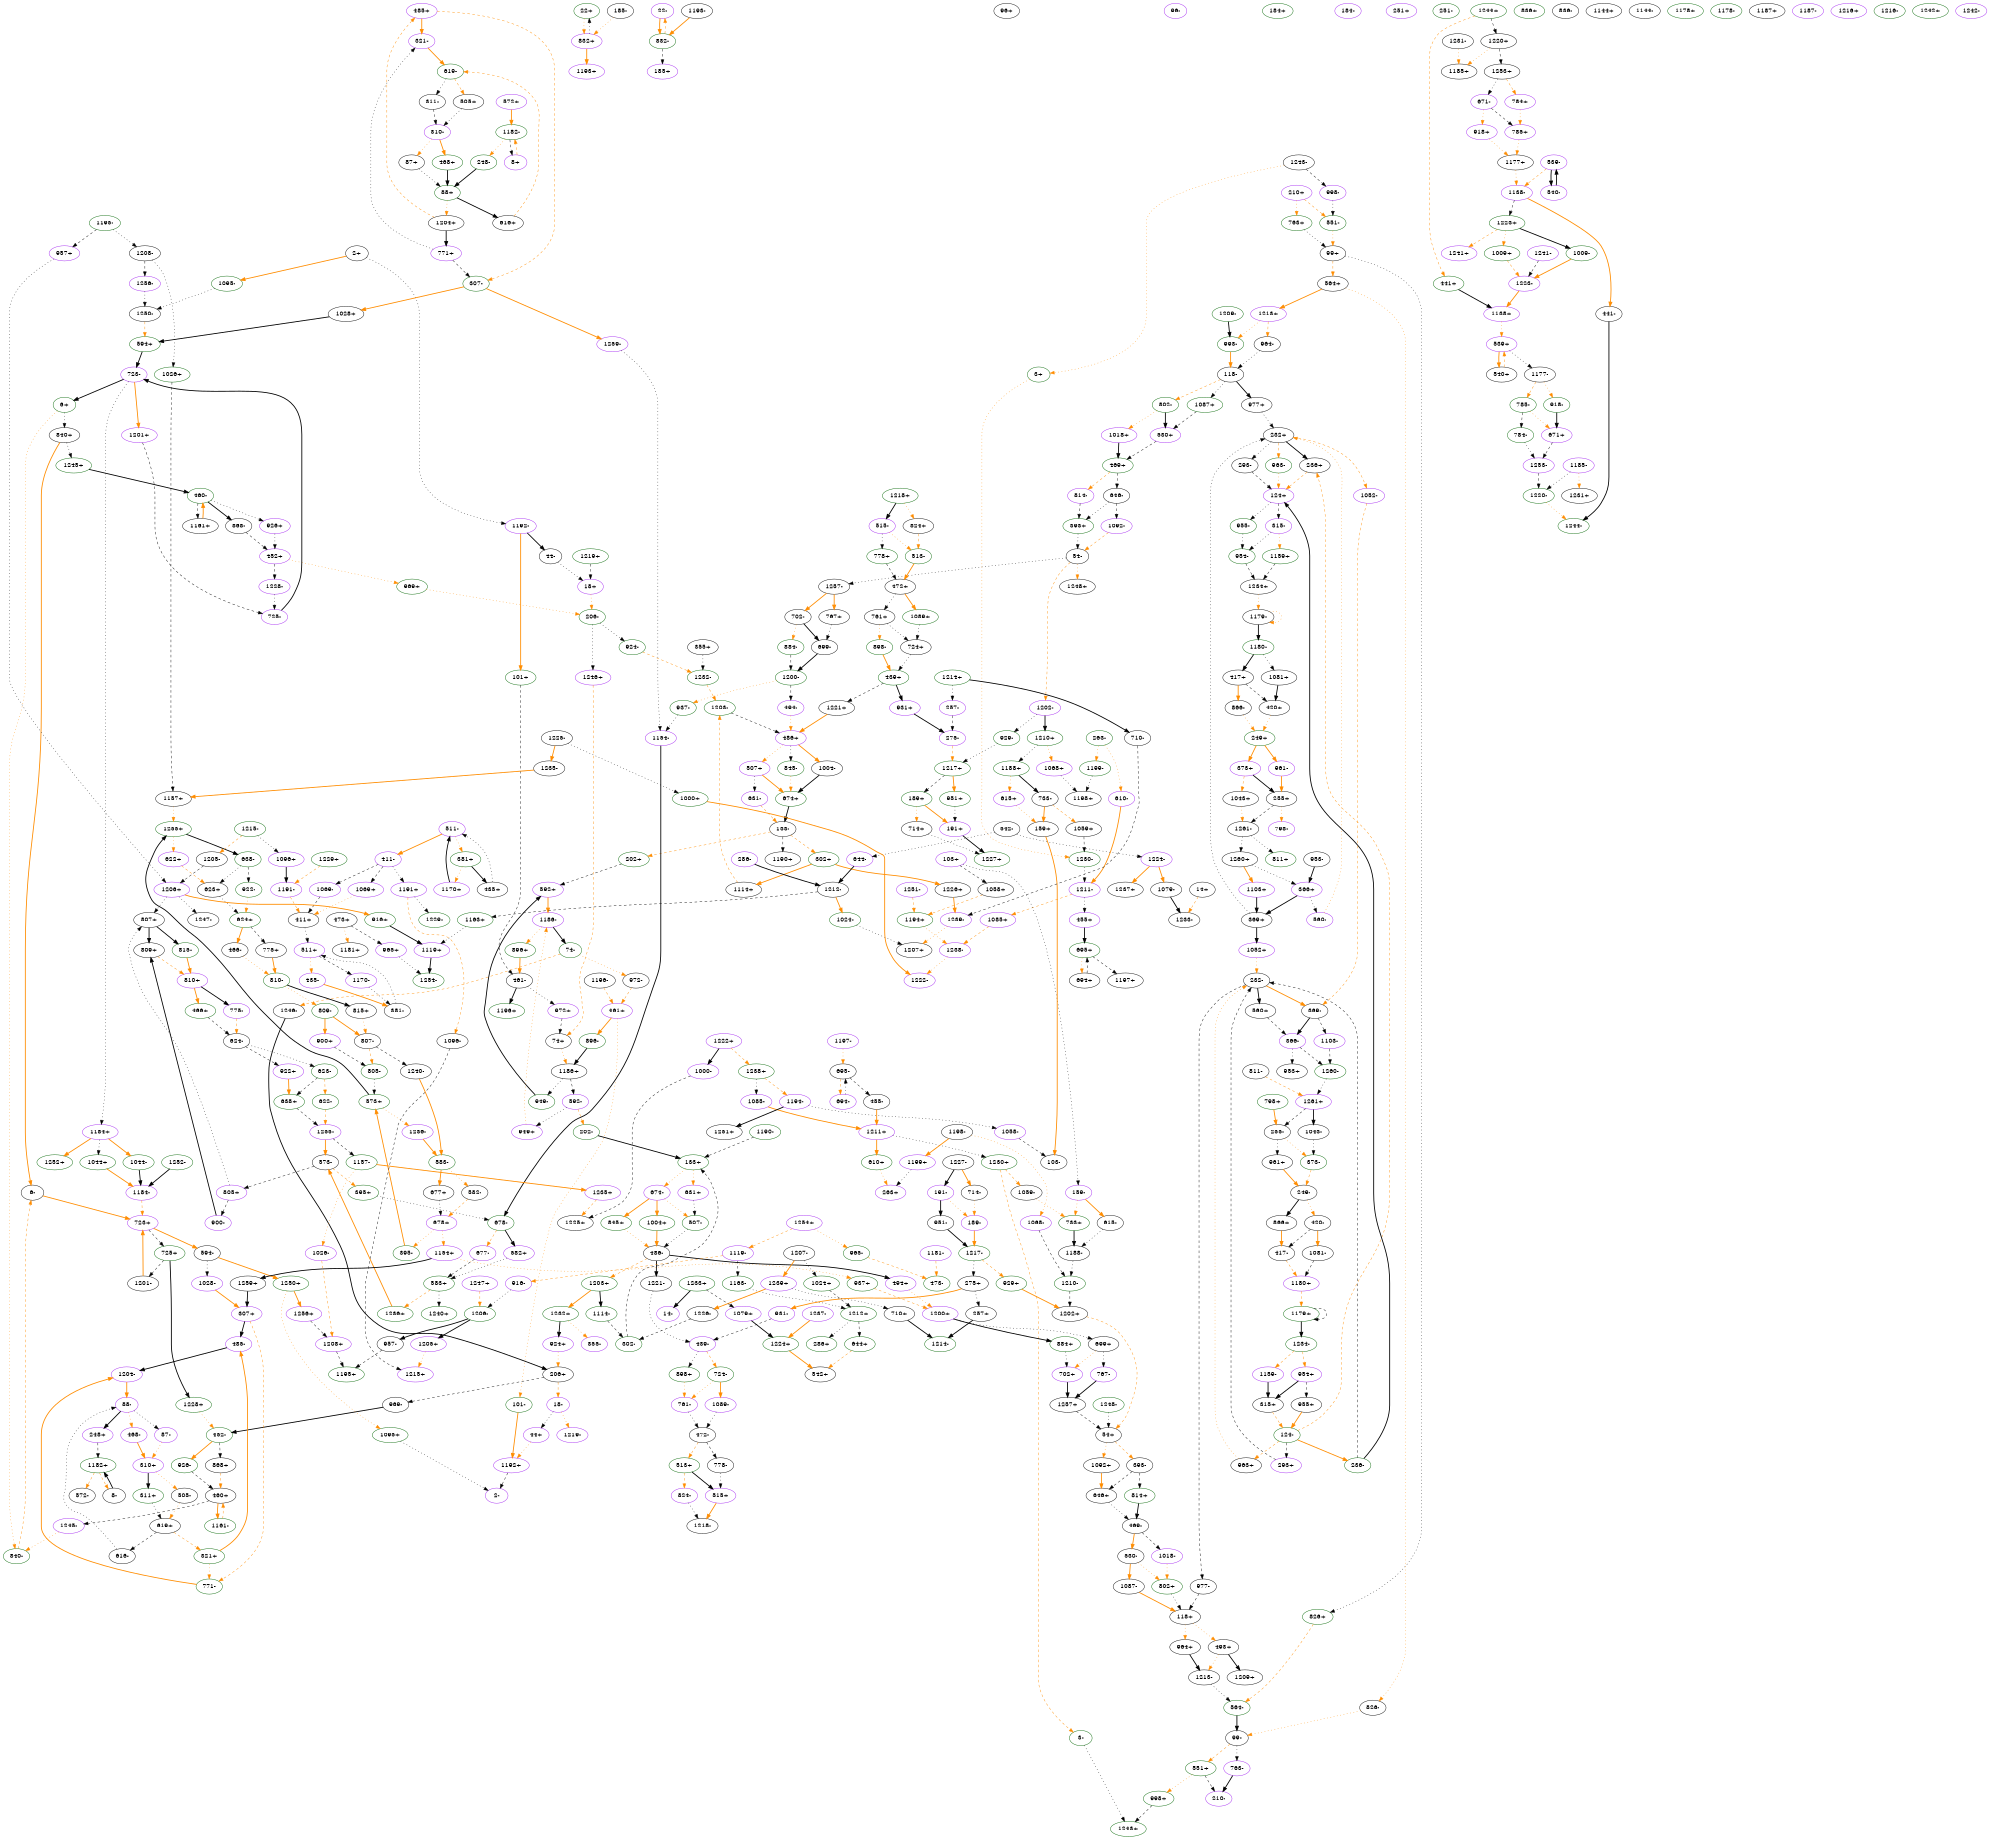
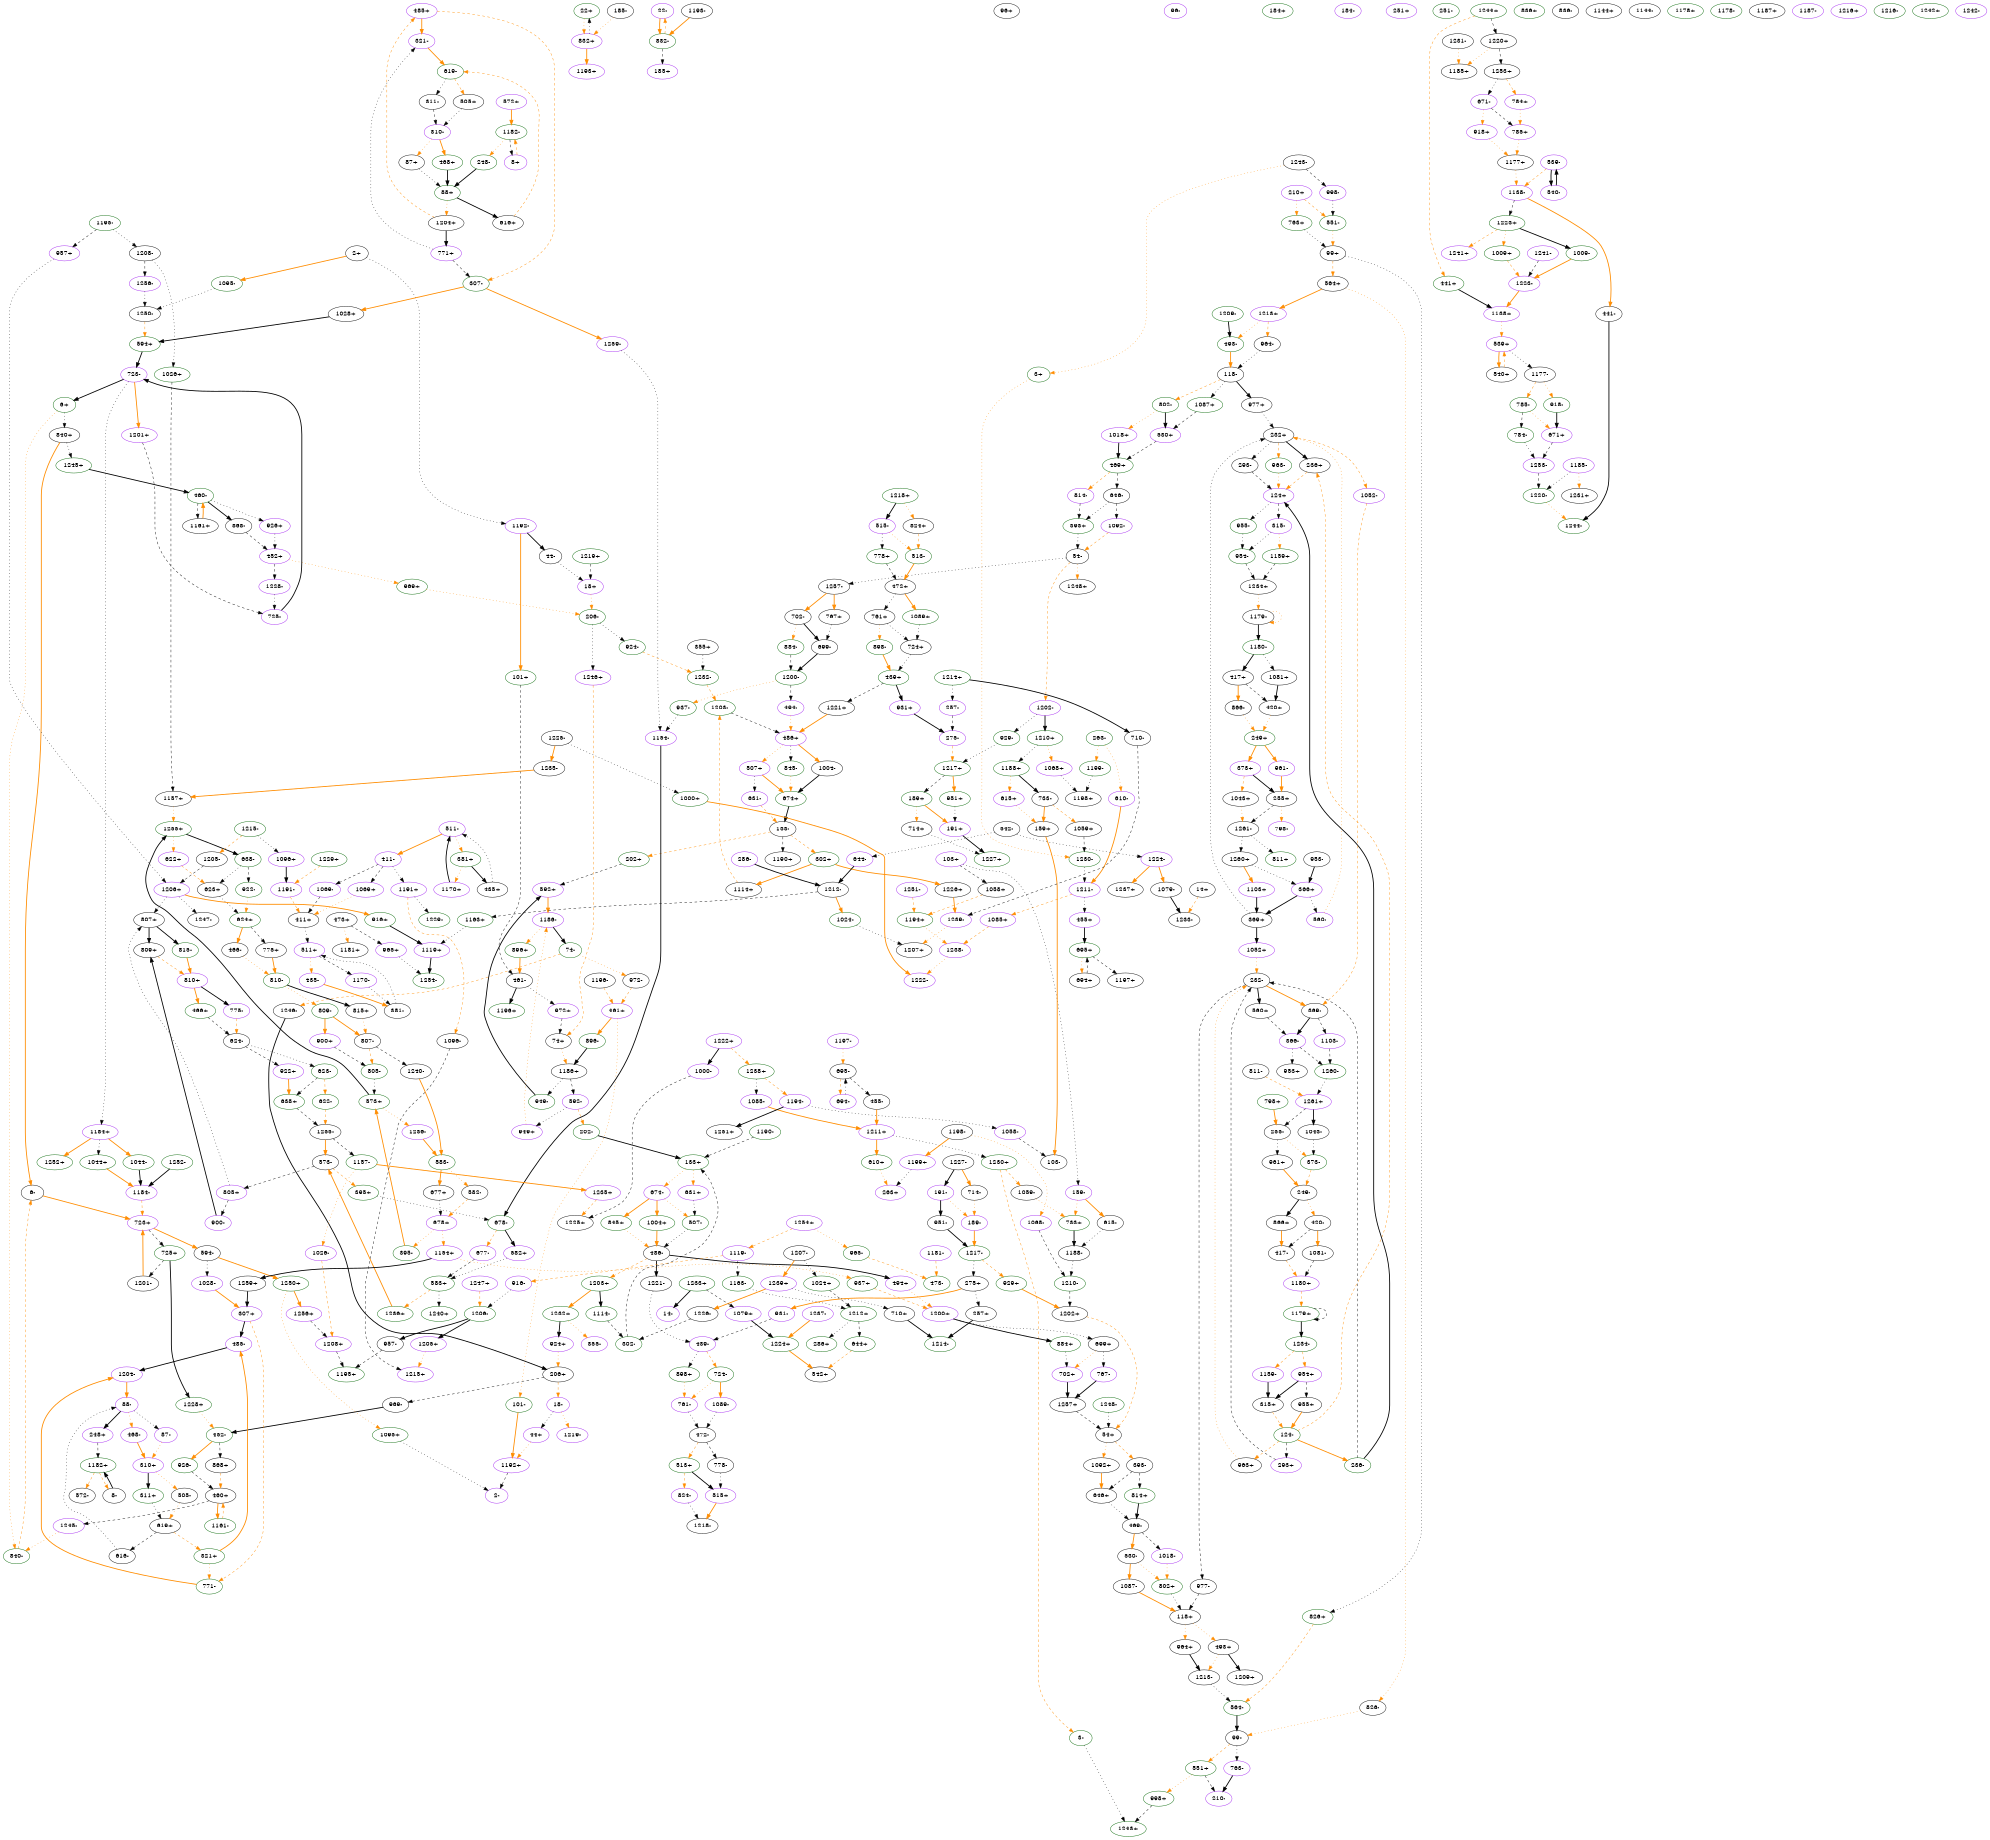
node "993-": label "993-" -> "493-"
node "1255-": color purple -> black
